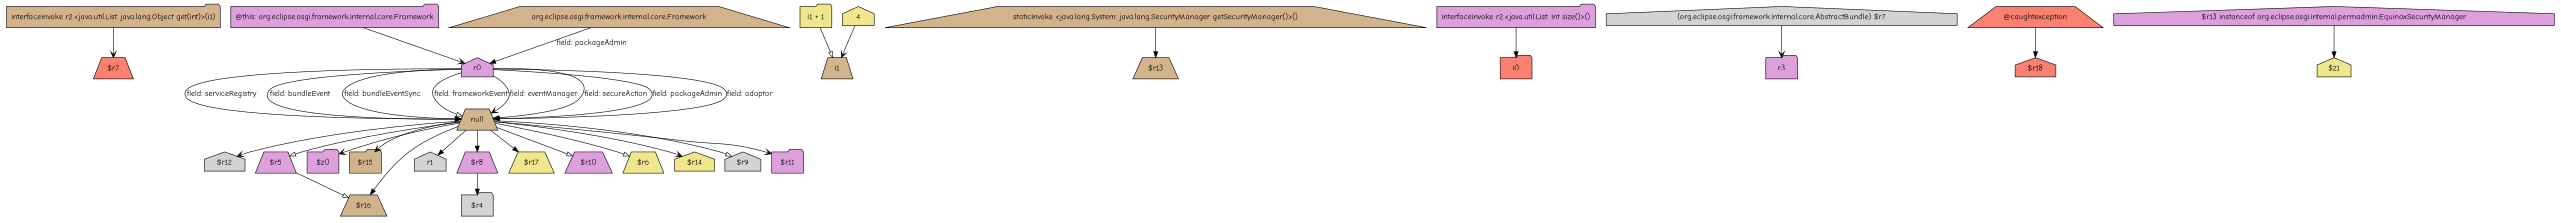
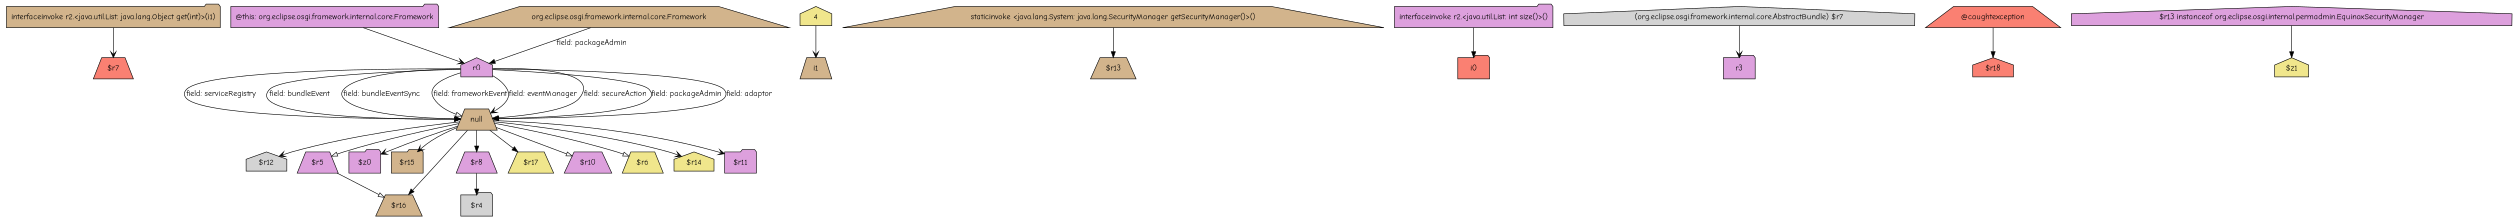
node "i1 + 1": removed
node "r1": removed
node "$r9": removed
